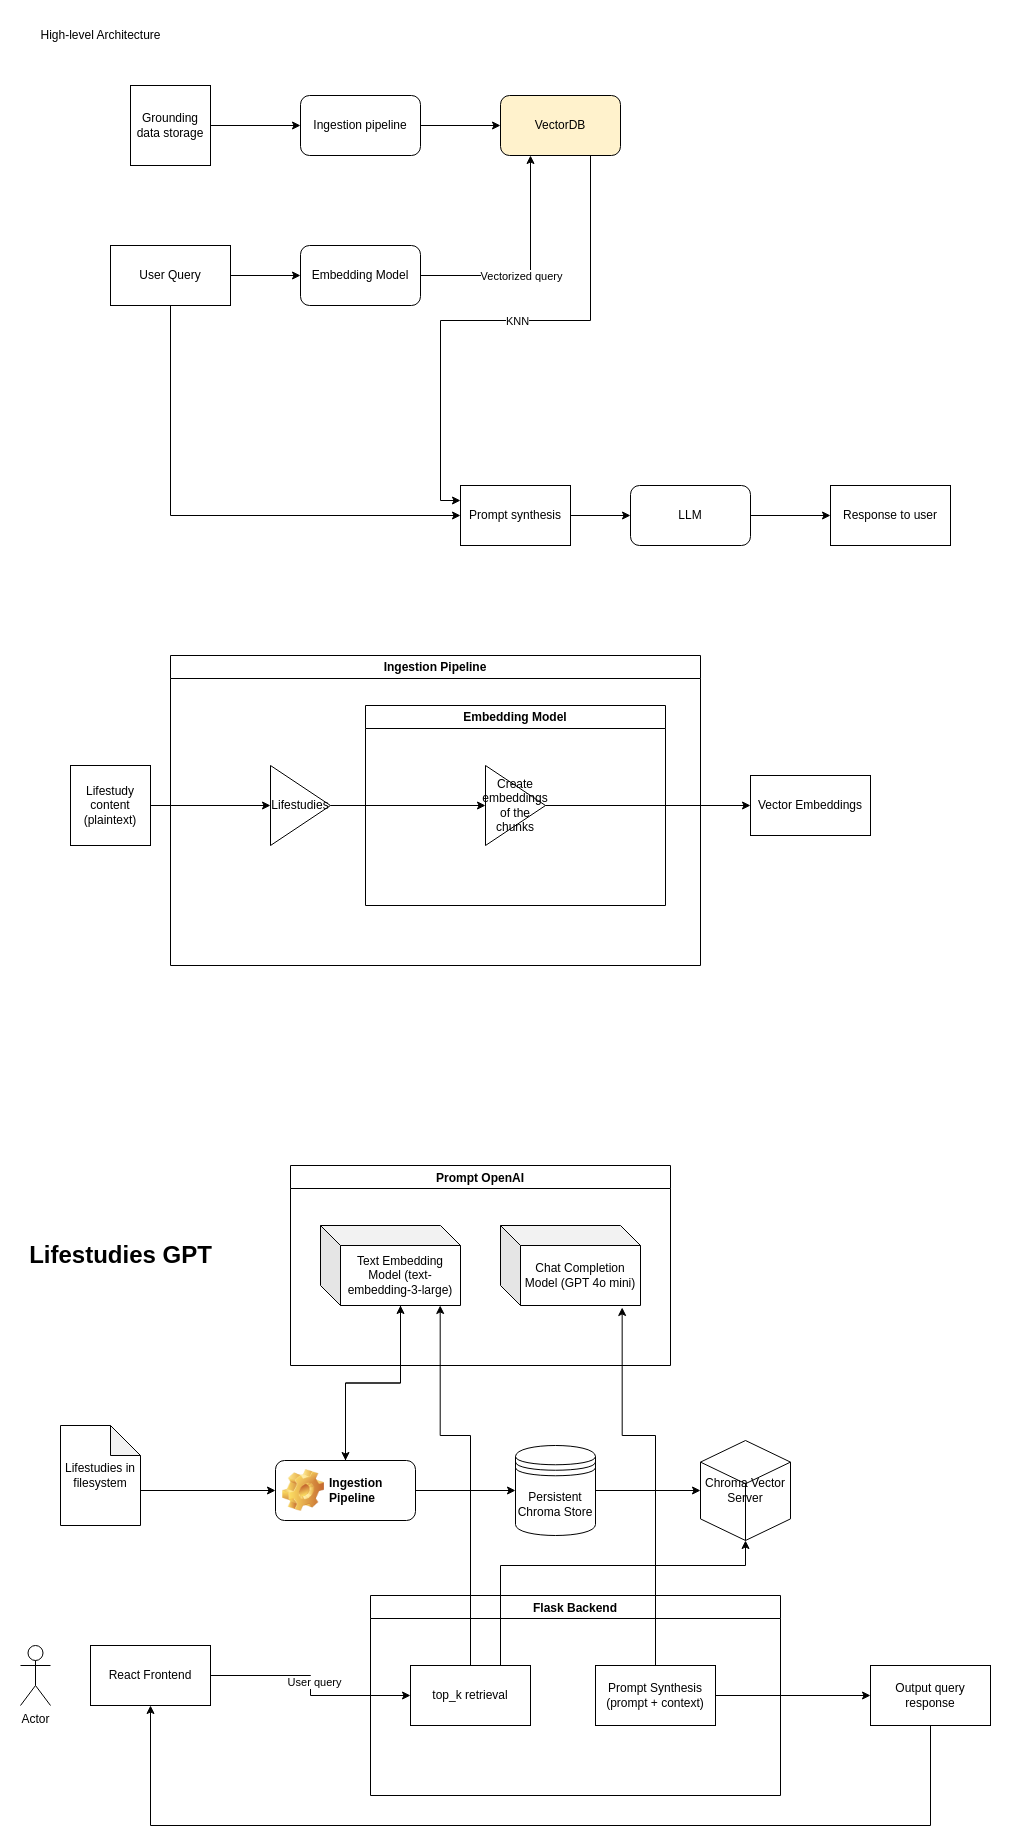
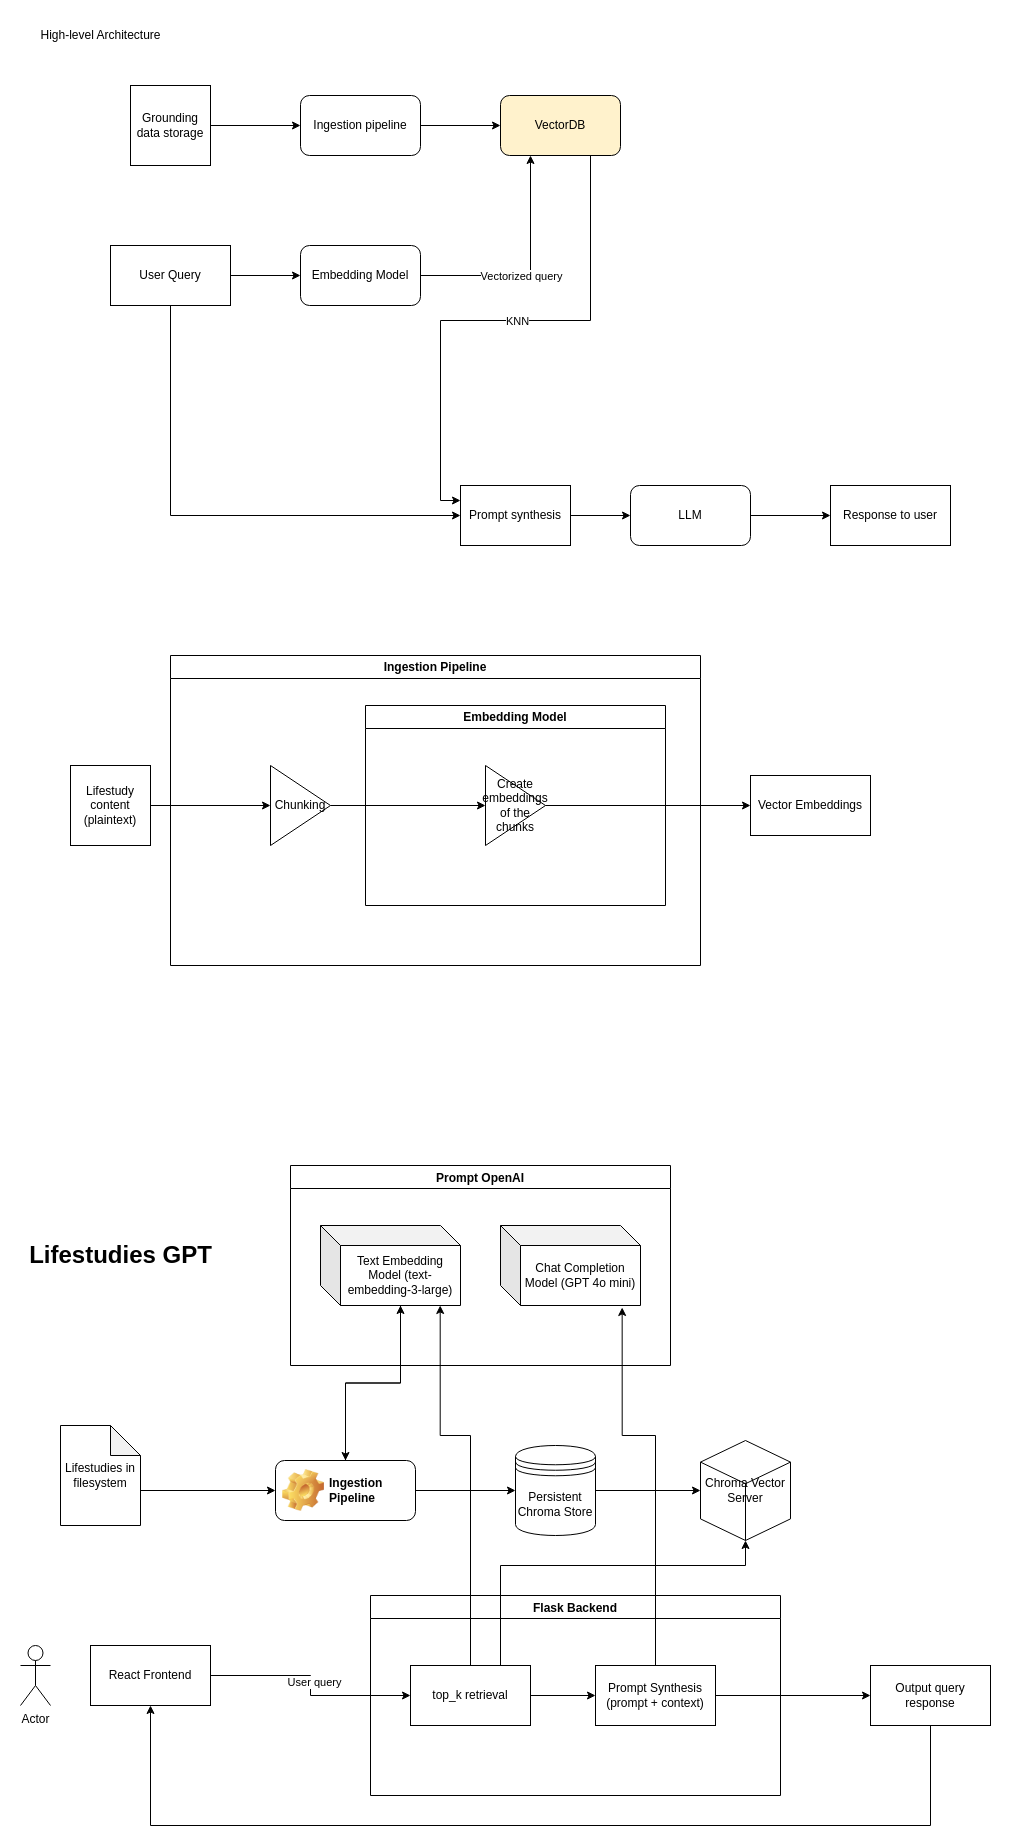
node "Lifestudies": label "Lifestudies" -> "Chunking"
edge "top_k retrieval" -> "Prompt Synthesis (prompt + context)": added
